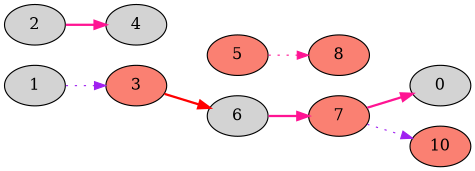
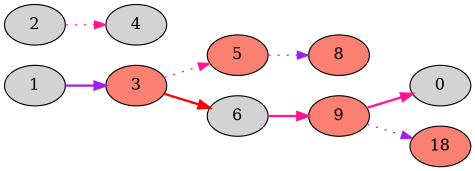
edge "2" -> "4": style bold -> dotted
edge "5" -> "8": color deeppink -> purple
edge "3" -> "5": added
edge "1" -> "3": style dotted -> bold
node "7": label "7" -> "9"
node "10": label "10" -> "18"
